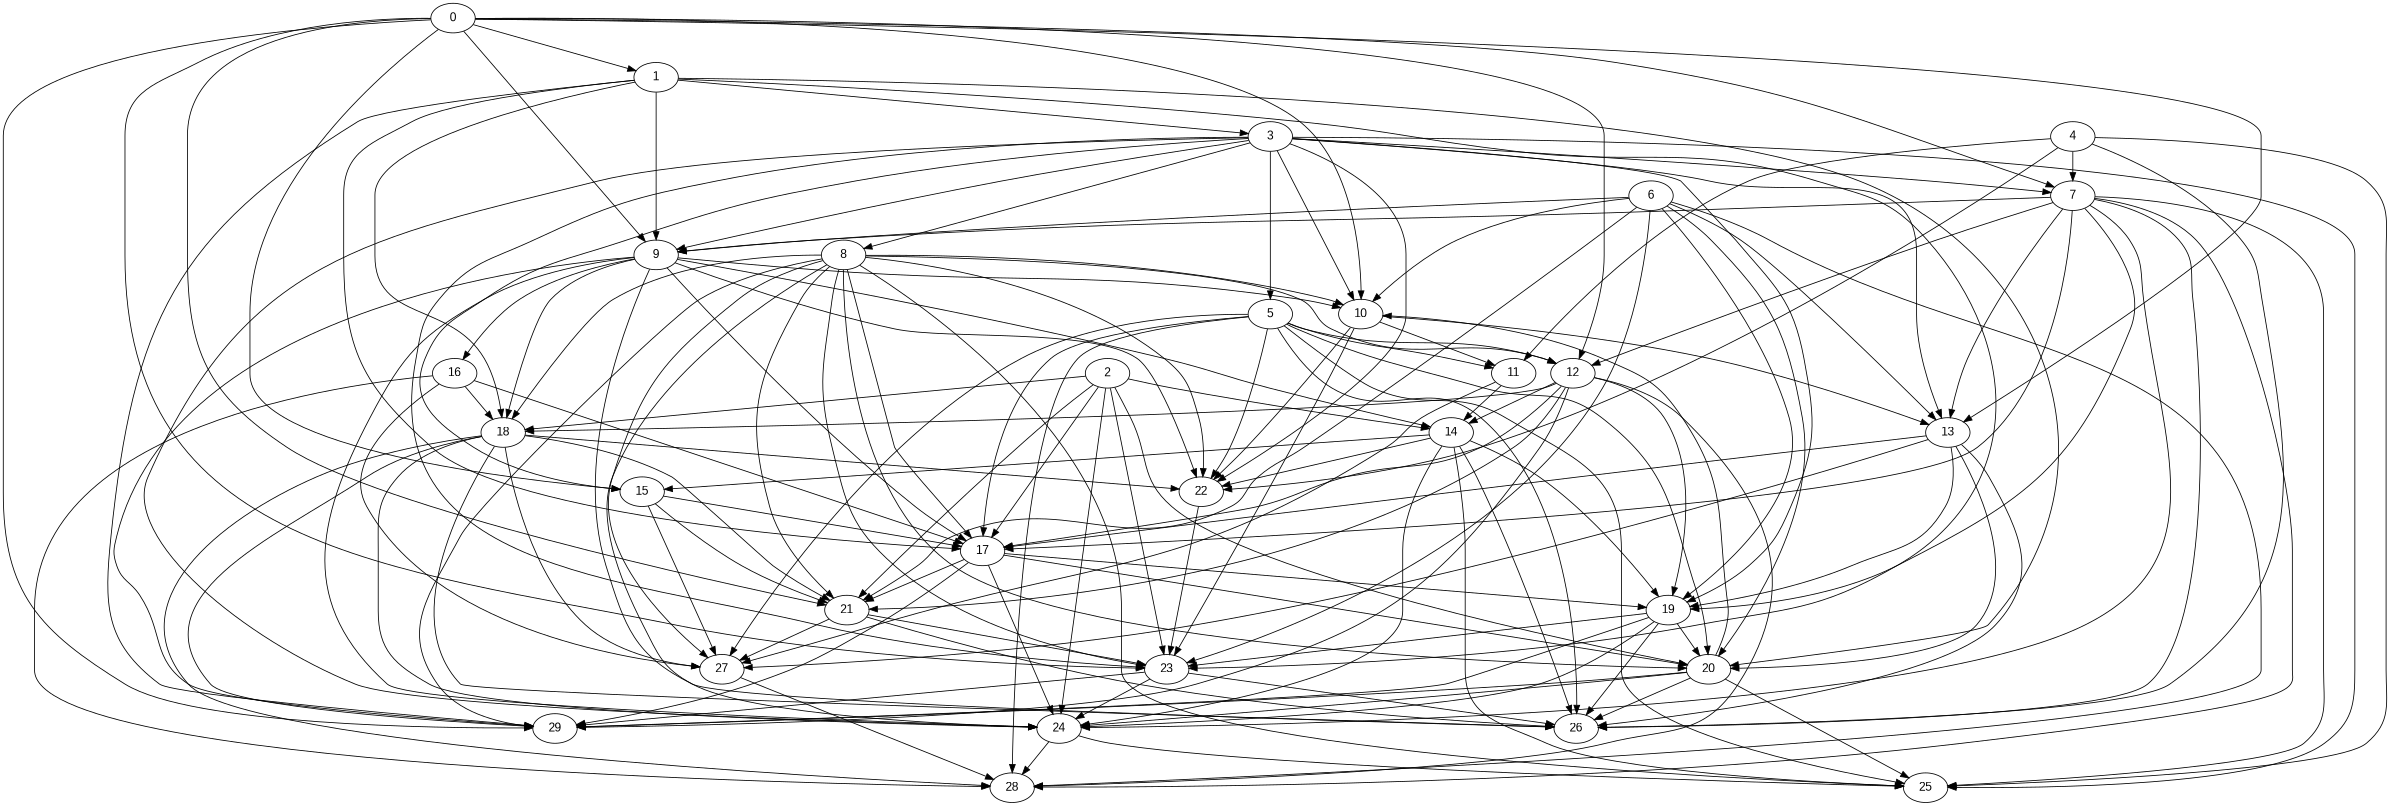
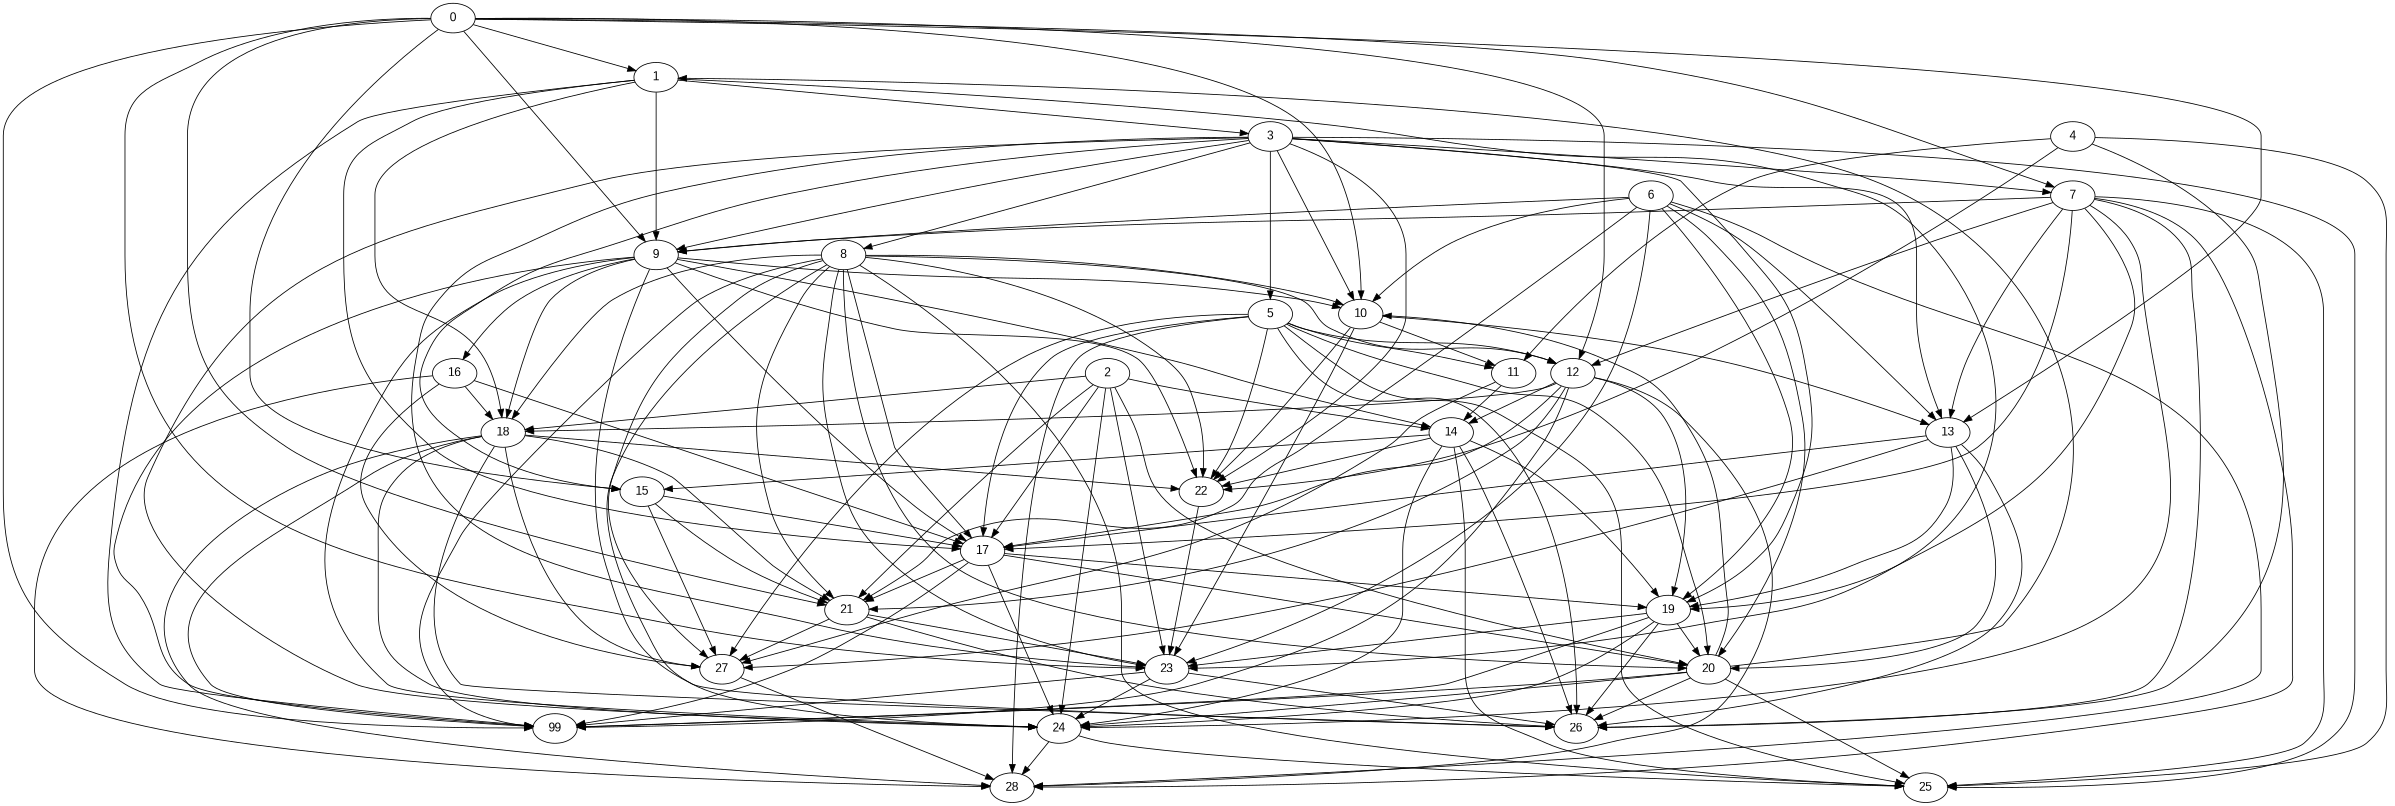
edge "1" -> "20": reversed
edge "4" -> "7": removed
node "29": label "29" -> "99"
